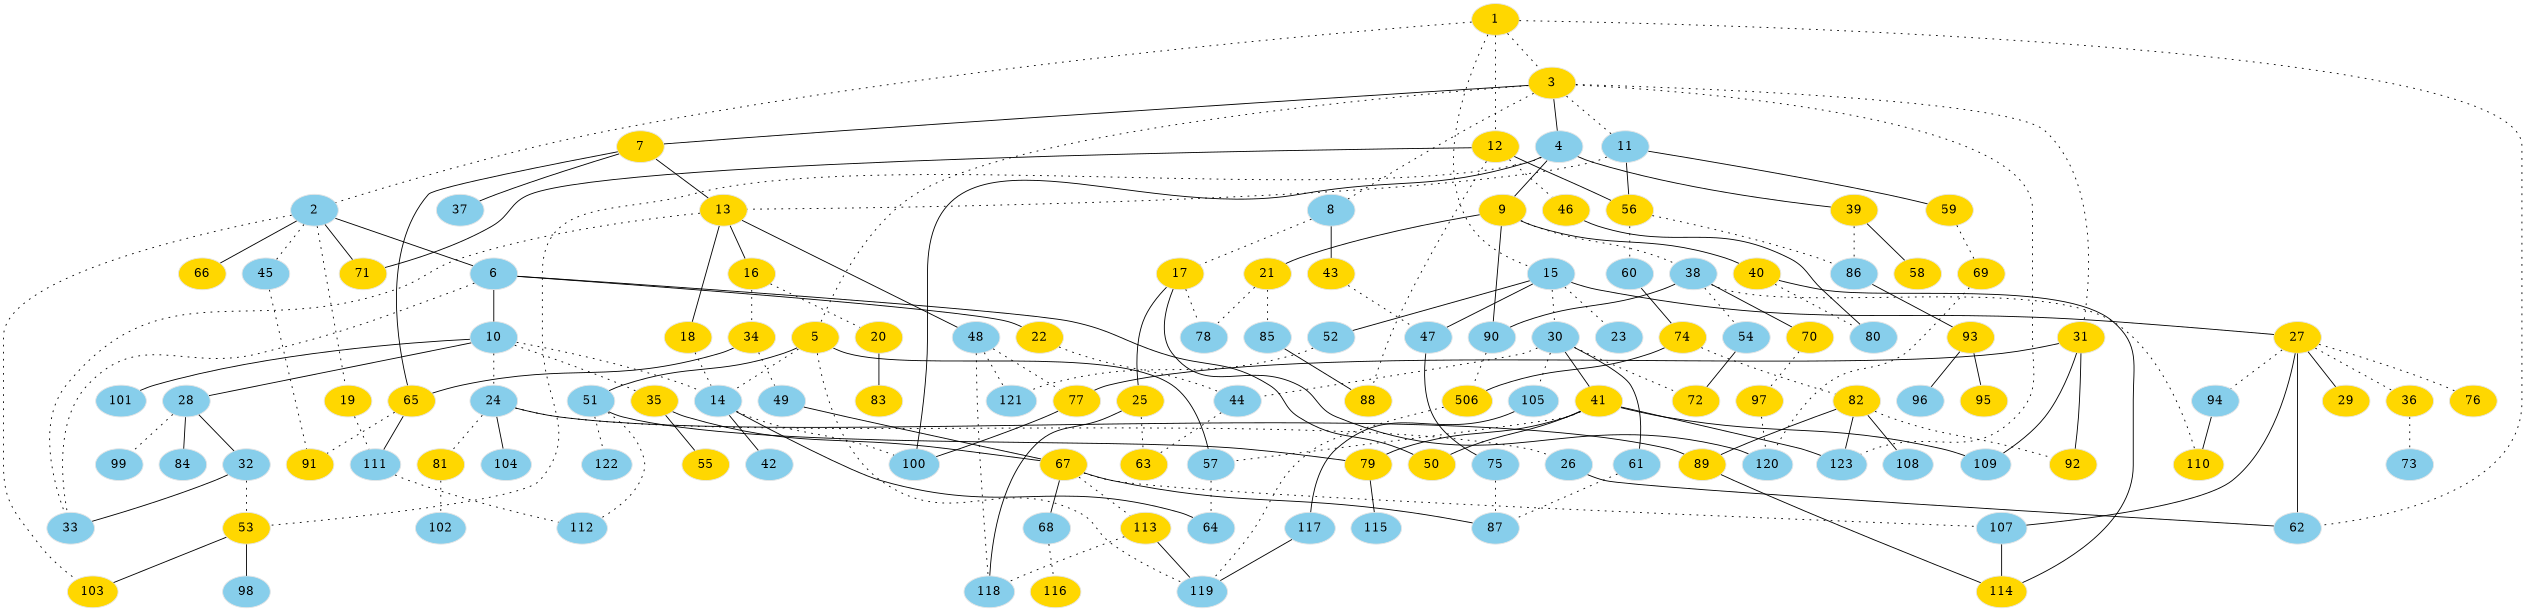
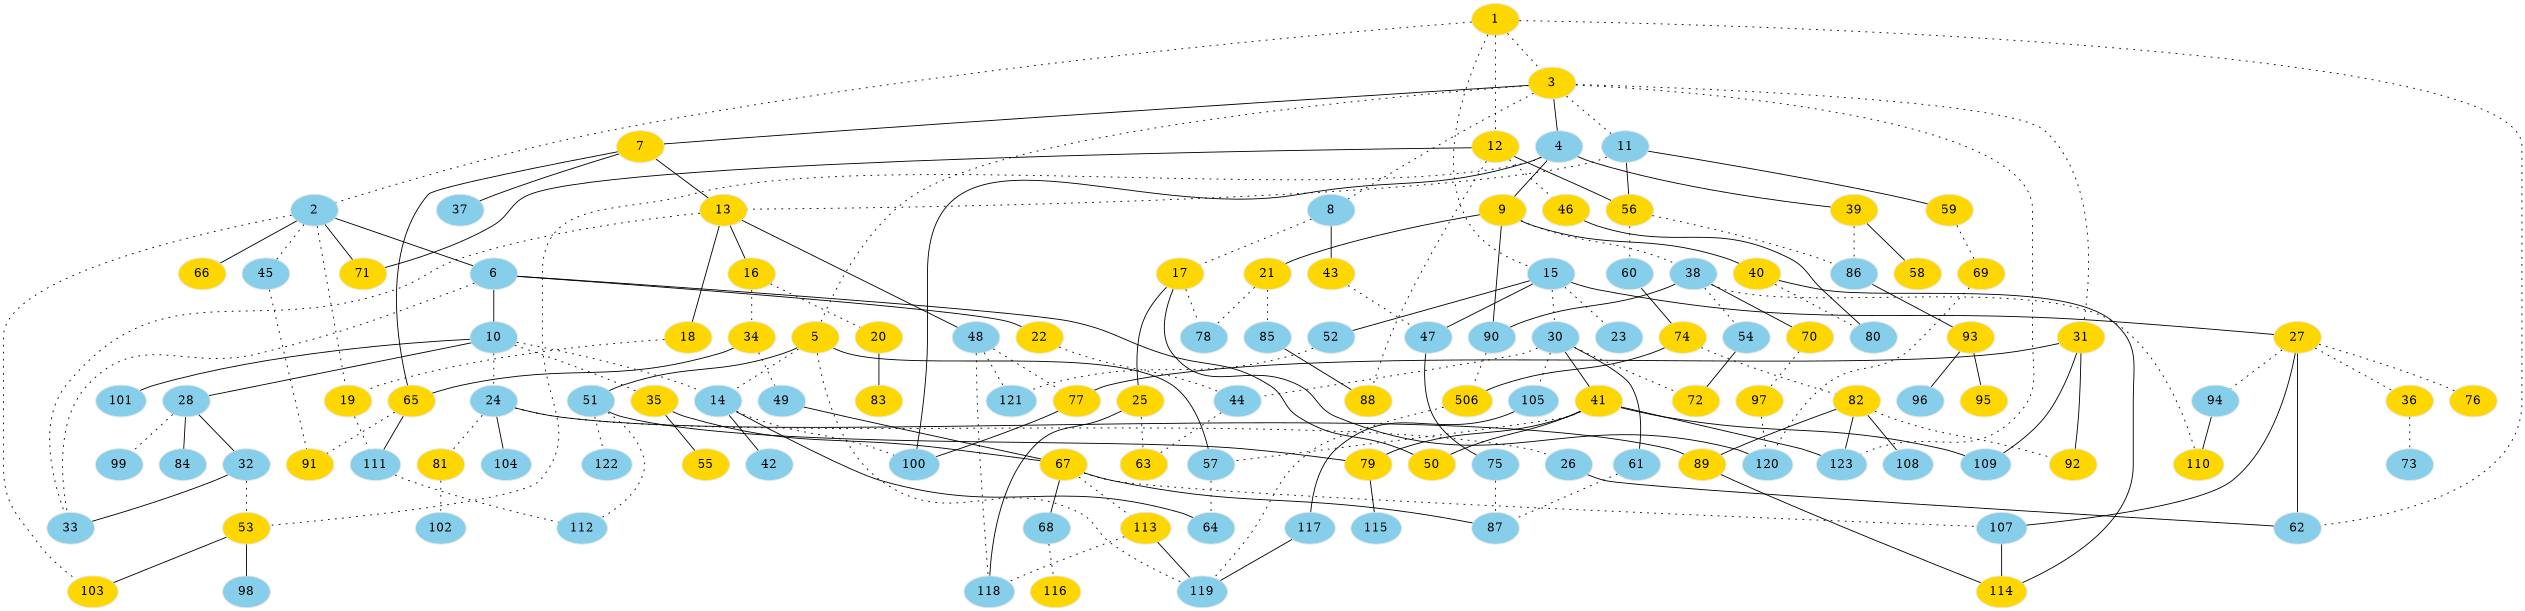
edge "18" -- "14": now "18" -- "19"
node "29": removed
